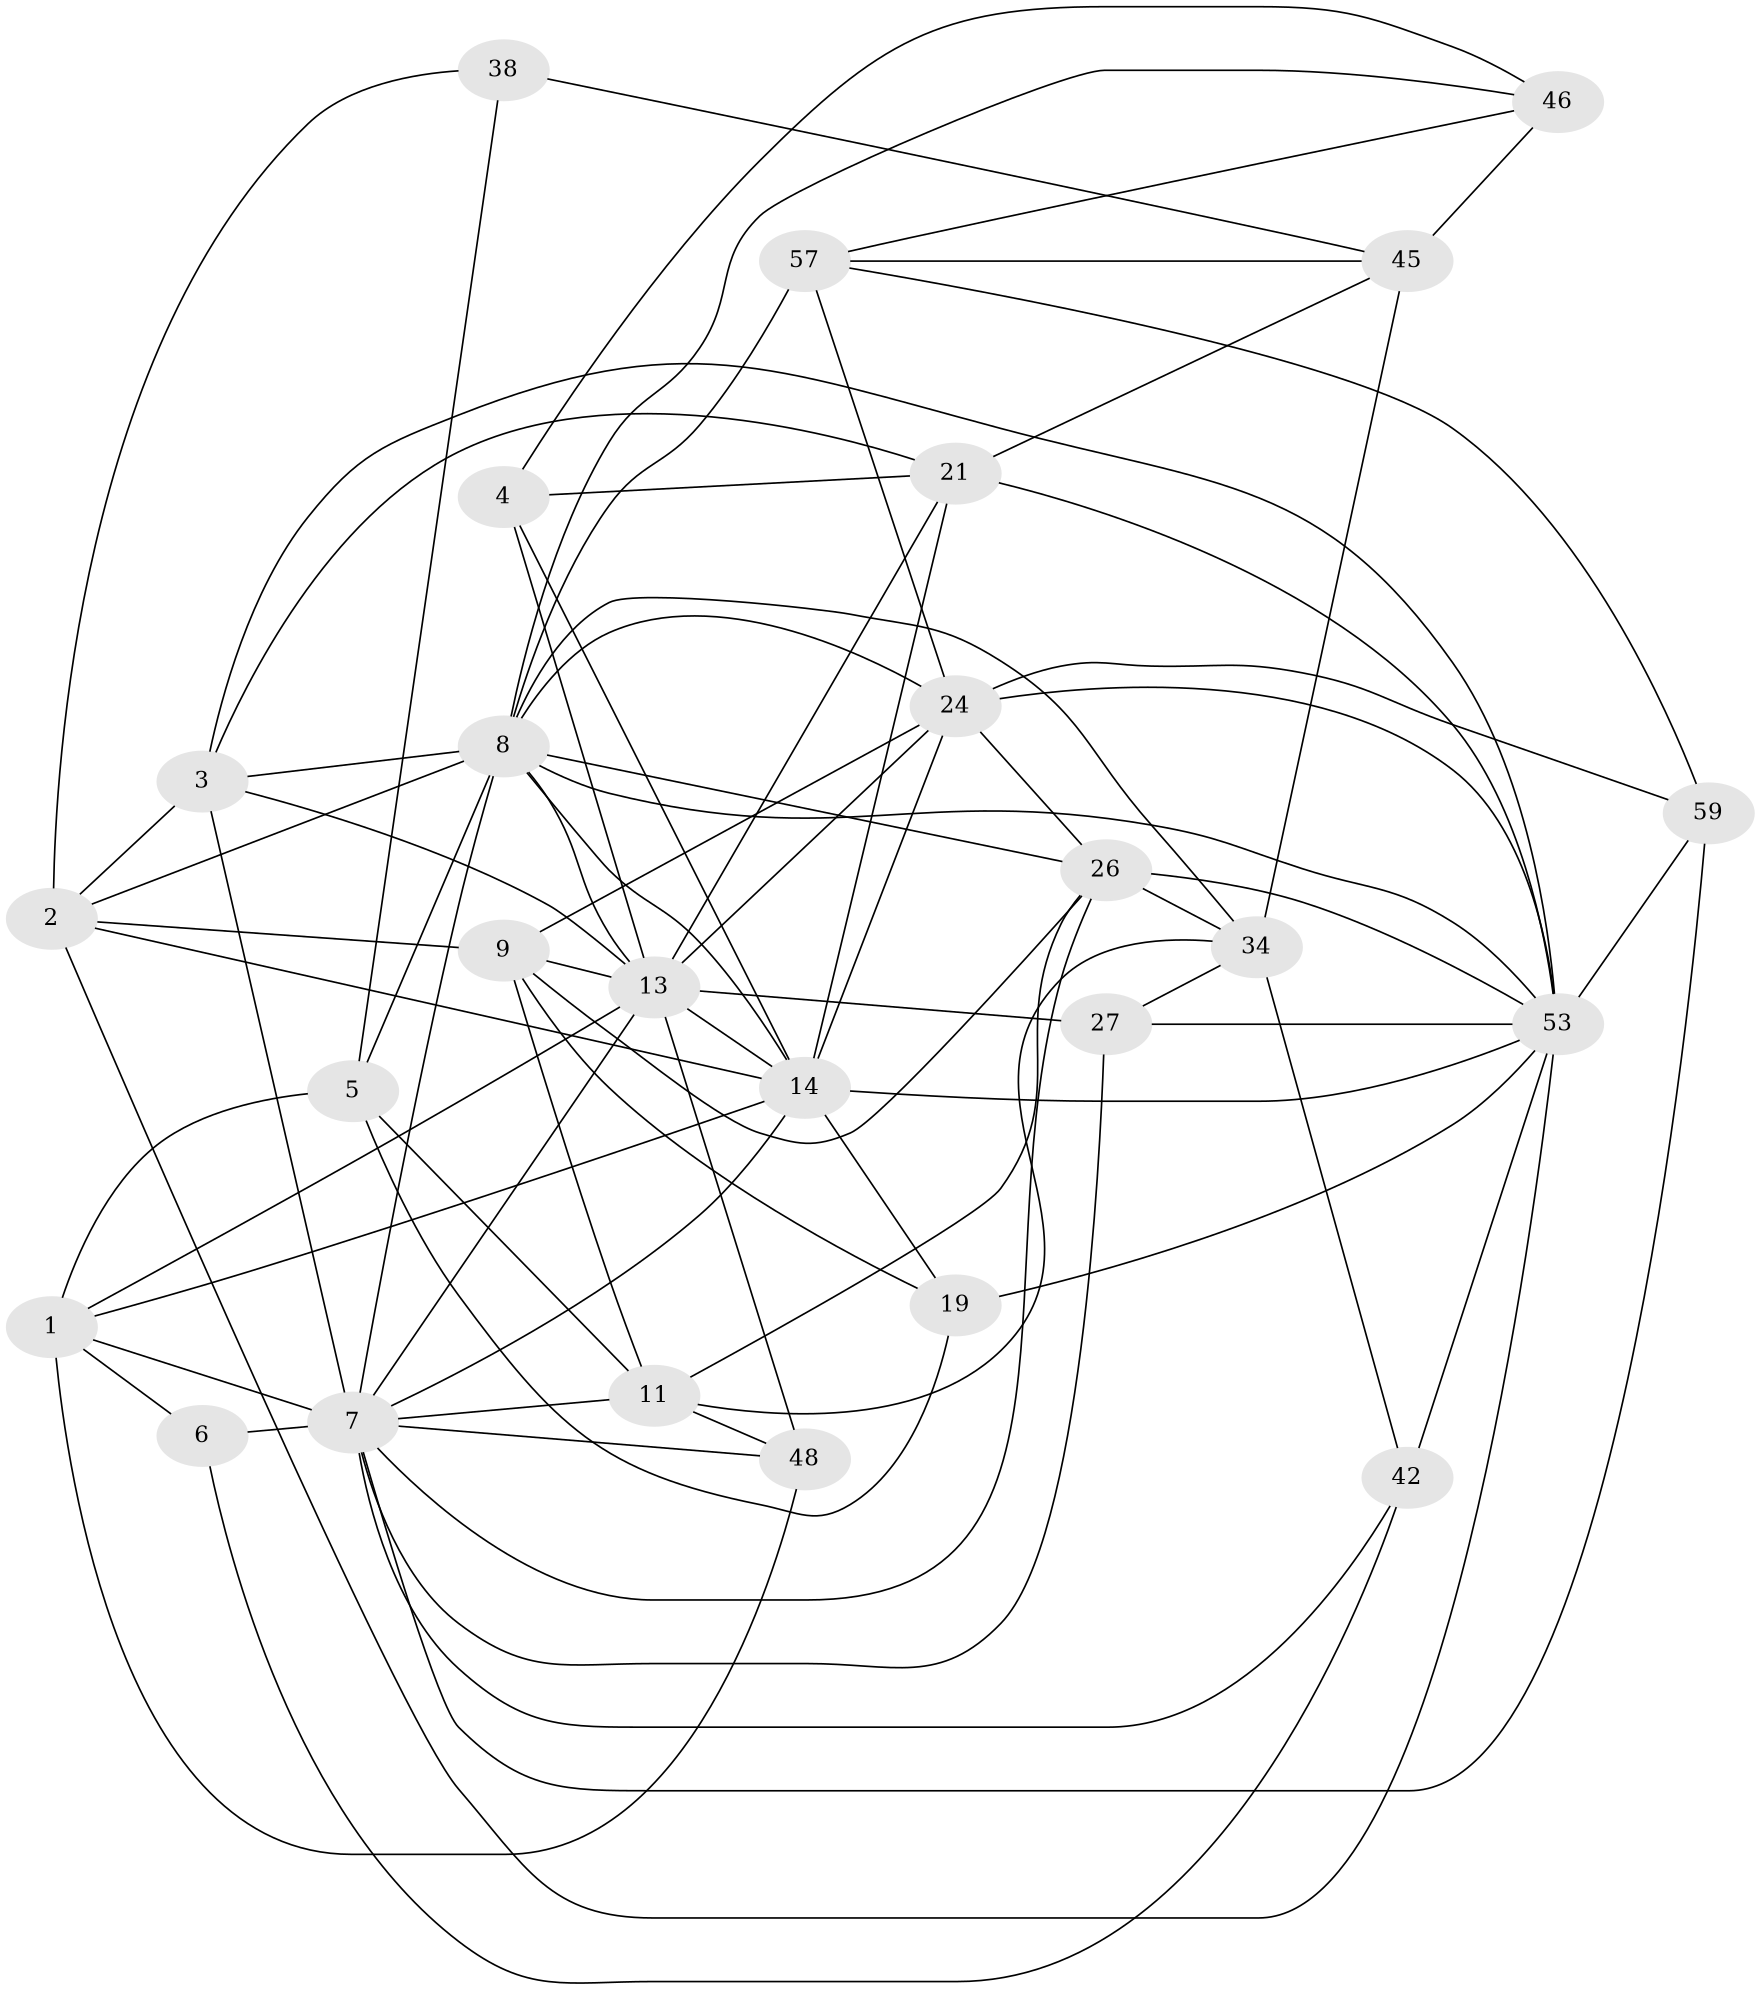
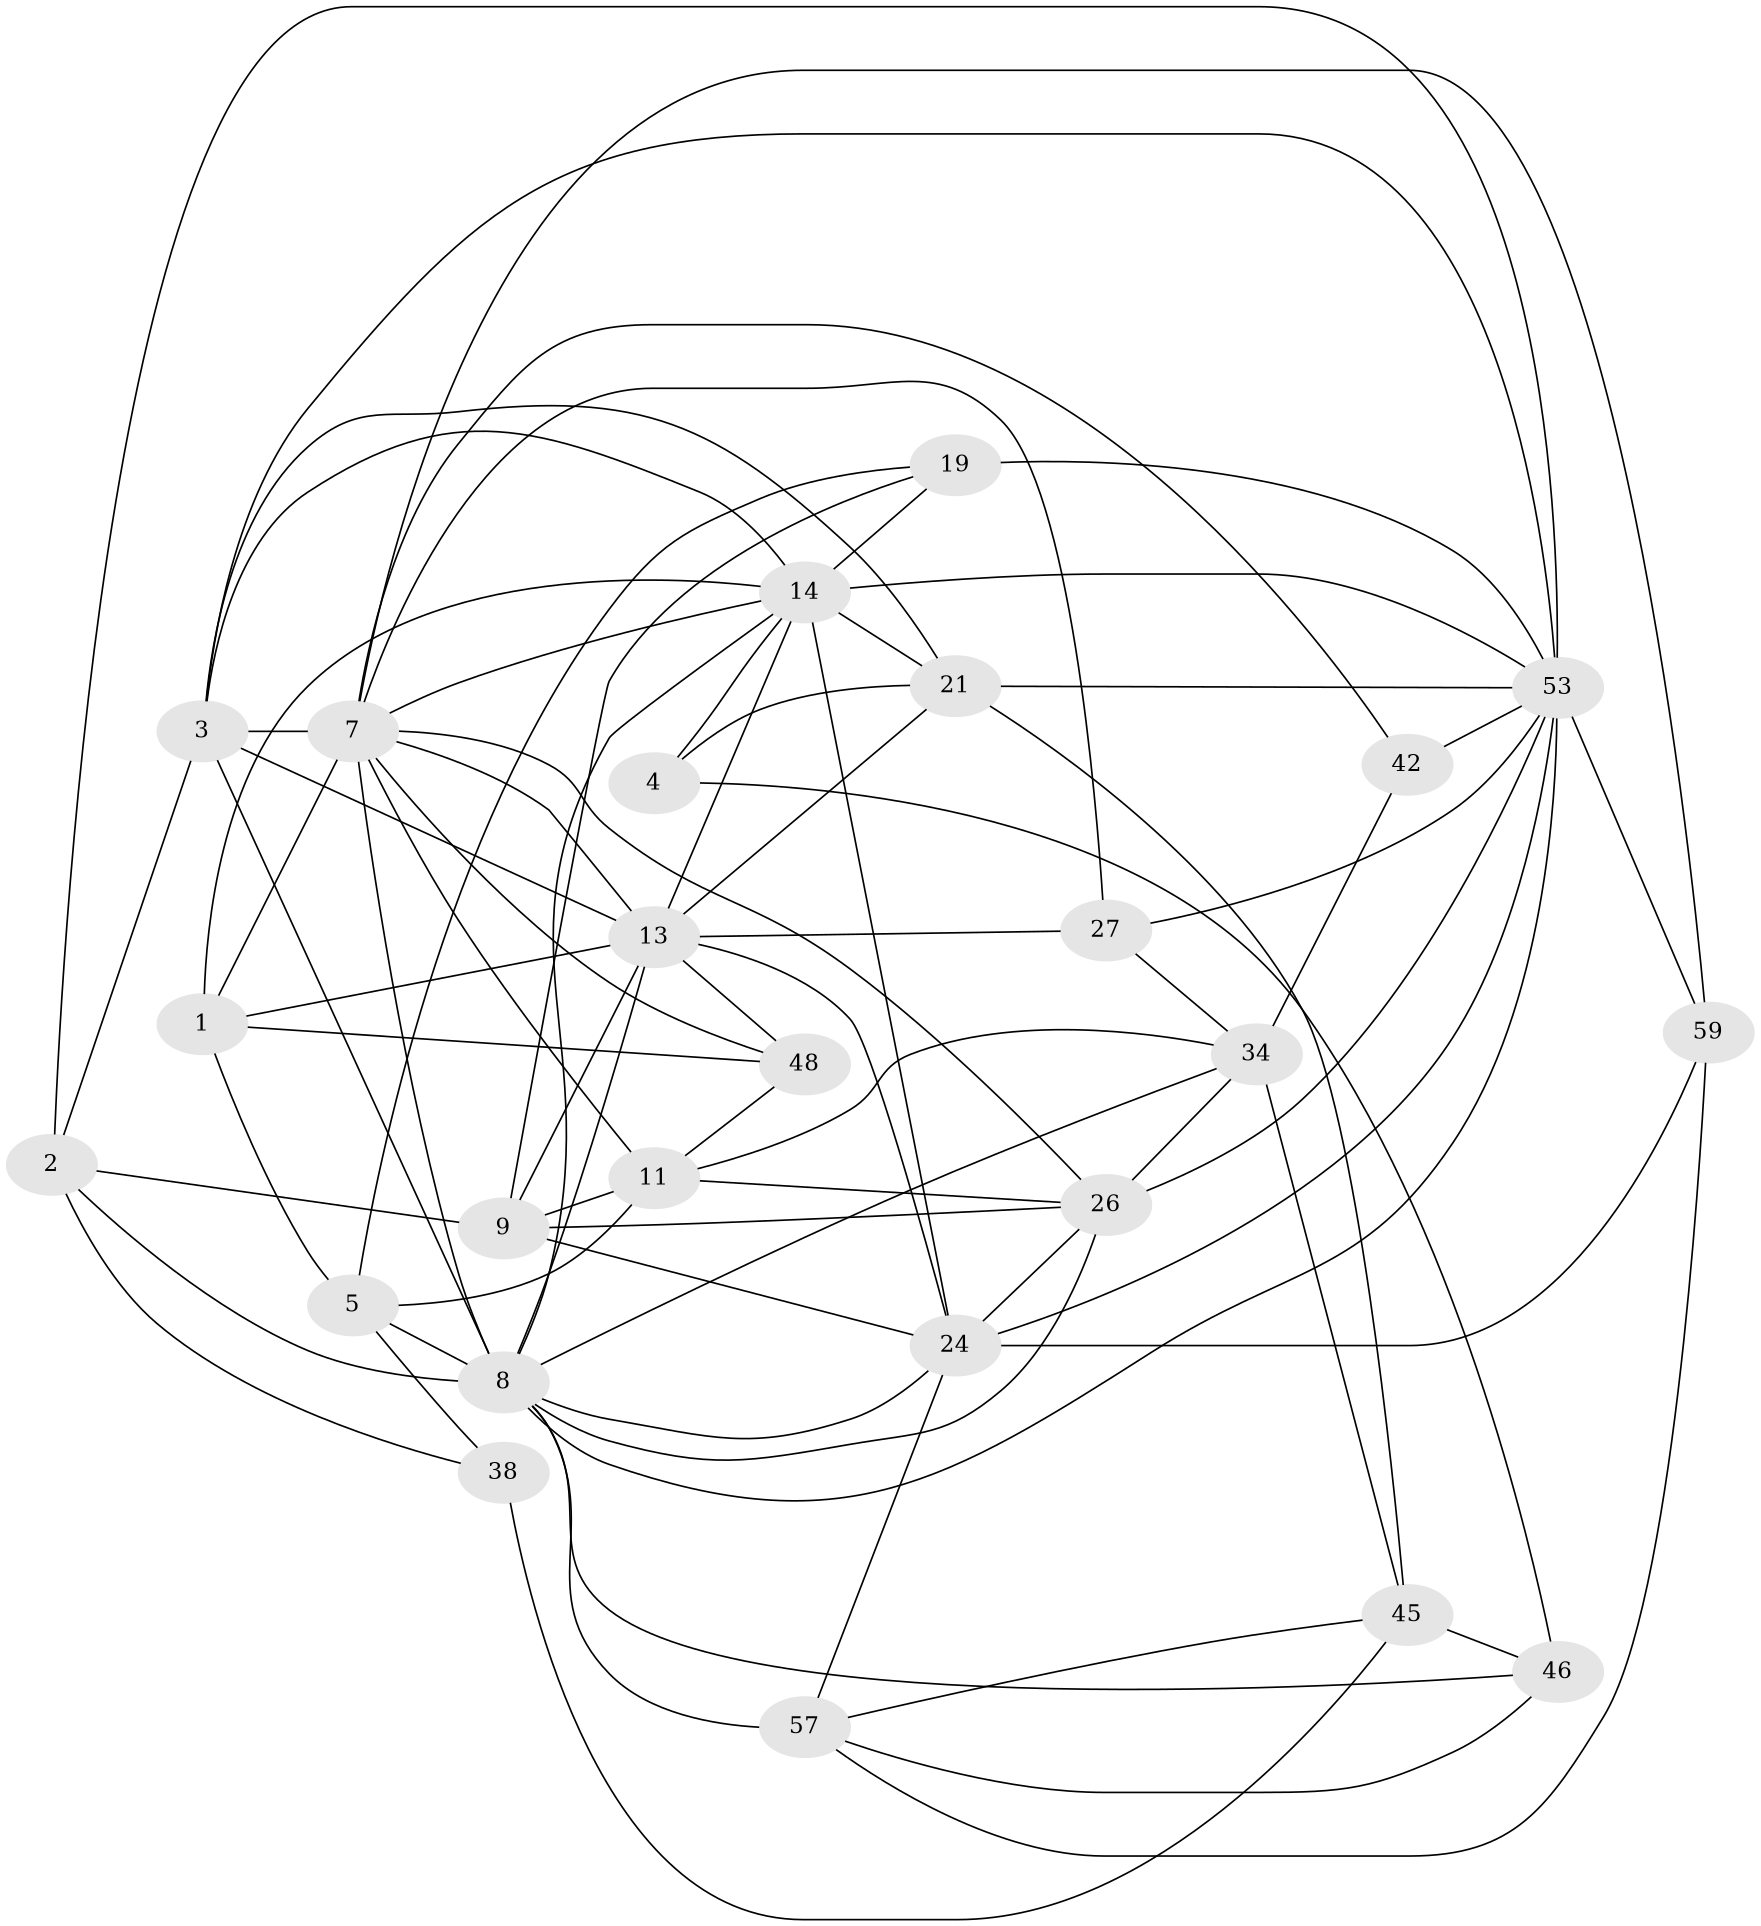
edge "4" -- "13": removed
edge "2" -- "14": now "3" -- "14"
node "6": removed
